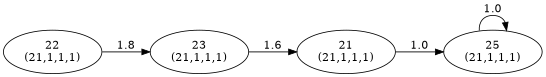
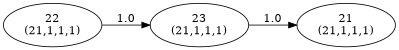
edge "22 (21,1,1,1)" -> "23 (21,1,1,1)": label "1.8" -> "1.0"
edge "23 (21,1,1,1)" -> "21 (21,1,1,1)": label "1.6" -> "1.0"
node "25 (21,1,1,1)": removed
